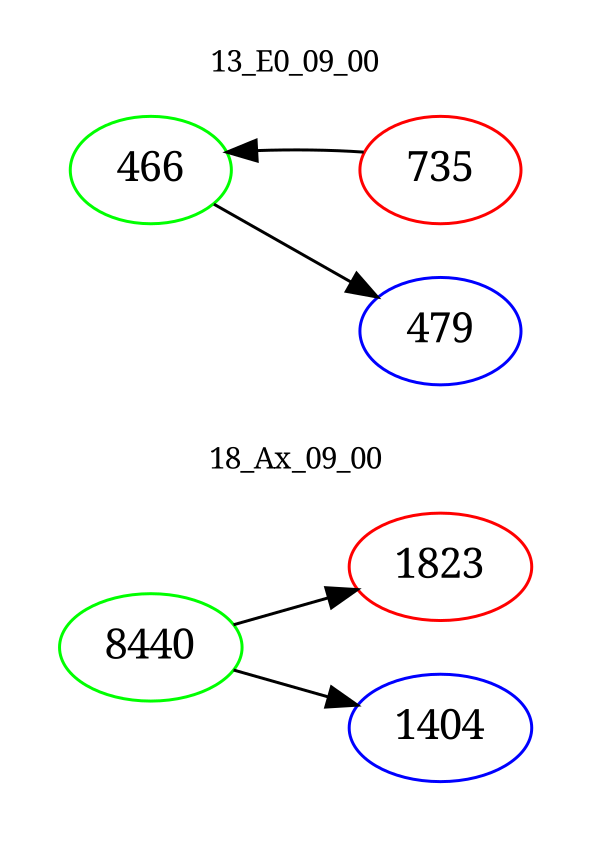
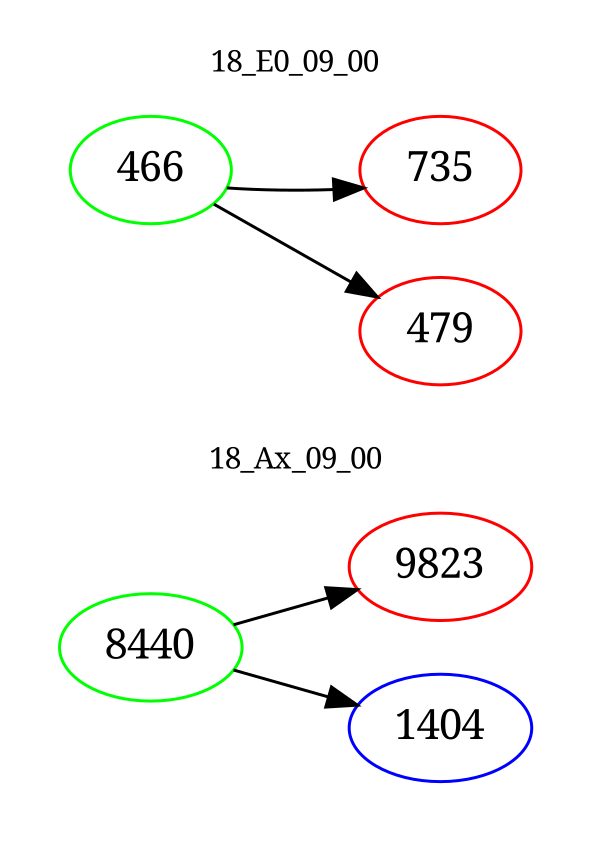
cluster "13_E0_09_00": label "13_E0_09_00" -> "18_E0_09_00"
edge "735" -> "466": reversed
node "479": color blue -> red
node "1823": label "1823" -> "9823"
